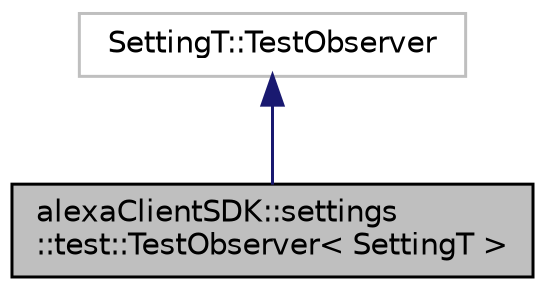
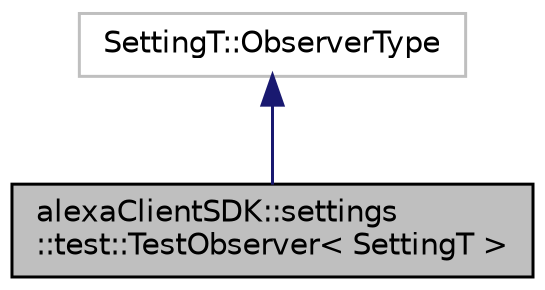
node "SettingT::TestObserver": label "SettingT::TestObserver" -> "SettingT::ObserverType"
